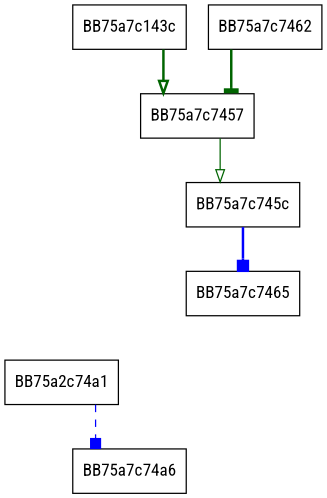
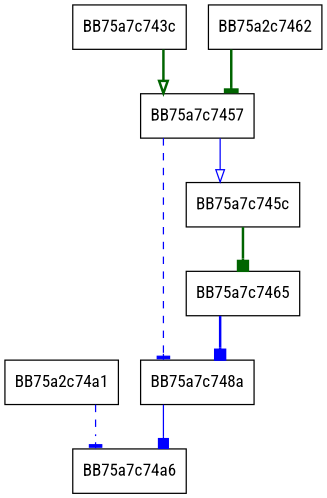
node "BB75a7c143c": label "BB75a7c143c" -> "BB75a7c743c"
node "BB75a7c7462": label "BB75a7c7462" -> "BB75a2c7462"
edge "BB75a7c7457" -> "BB75a7c745c": color darkgreen -> blue
edge "BB75a7c745c" -> "BB75a7c7465": color blue -> darkgreen
node "BB75a7c748a": added
edge "BB75a2c74a1" -> "BB75a7c74a6": arrowhead box -> tee
